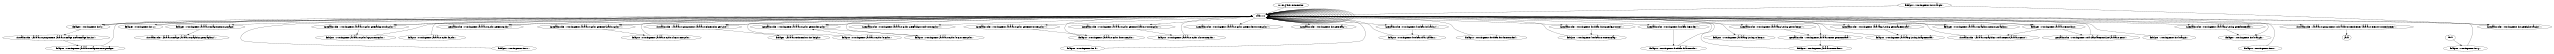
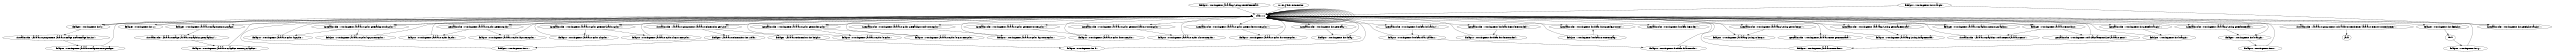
node "fieldput <MovingText: java.lang.String textFileToRead>": added
node "specialinvoke <MovingText: boolean isBorderRounded()>": added
node "specialinvoke <MovingText: int getLeftMargin()>": added
node "fieldget <MovingText: int fHeight>": added
edge "specialinvoke <MovingText: java.awt.Color getFontColor()>" -> "fieldput <MovingText: java.awt.Color fColor>": added
edge "fieldput <MovingText: java.awt.Color brColor>" -> "specialinvoke <MovingText: java.awt.Color getBorderColor()>": reversed
edge "specialinvoke <MovingText: boolean isStoppedByMouse()>" -> "fieldput <MovingText: boolean mouseOnFlag>": reversed
edge "specialinvoke <MovingText: java.lang.String getUrlToGo()>" -> "specialinvoke <MovingText: java.awt.Font getFontData()>": now "specialinvoke <MovingText: java.lang.String getUrlToGo()>" -> "fieldput <MovingText: java.lang.String urlToGo>"
edge "specialinvoke <MovingText: boolean isBorder()>" -> "fieldput <MovingText: boolean drawBorder>": now "fieldput <MovingText: boolean drawShadow>" -> "fieldput <MovingText: boolean drawBorder>"
node "fieldput <MovingText: java.awt.Color bgColor>": added
node "fieldput <MovingText: java.awt.Color fCurrentColor>": added
node "fieldput <MovingText: java.awt.Color shColor>": added
node "fieldget <java.awt.Dimension: int width>": added
node "fieldput <MovingText: java.awt.Color bgMouseColor>": added
node "fieldput <MovingText: java.awt.Color brMouseColor>": added
node "fieldput <MovingText: int delay>": added
edge "specialinvoke <MovingText: java.awt.Font getFontData()>" -> "fieldput <MovingText: java.awt.Font font>": now "fieldput <MovingText: int lMargin>" -> "fieldput <MovingText: java.awt.Font font>"
edge "fieldget <MovingText: int lMargin>" -> "fieldput <MovingText: int x>": added
edge "fieldget <java.awt.Dimension: int height>" -> "fieldput <MovingText: int h>": added
node "fieldput <MovingText: java.awt.Graphics memoryGraphics>": added
